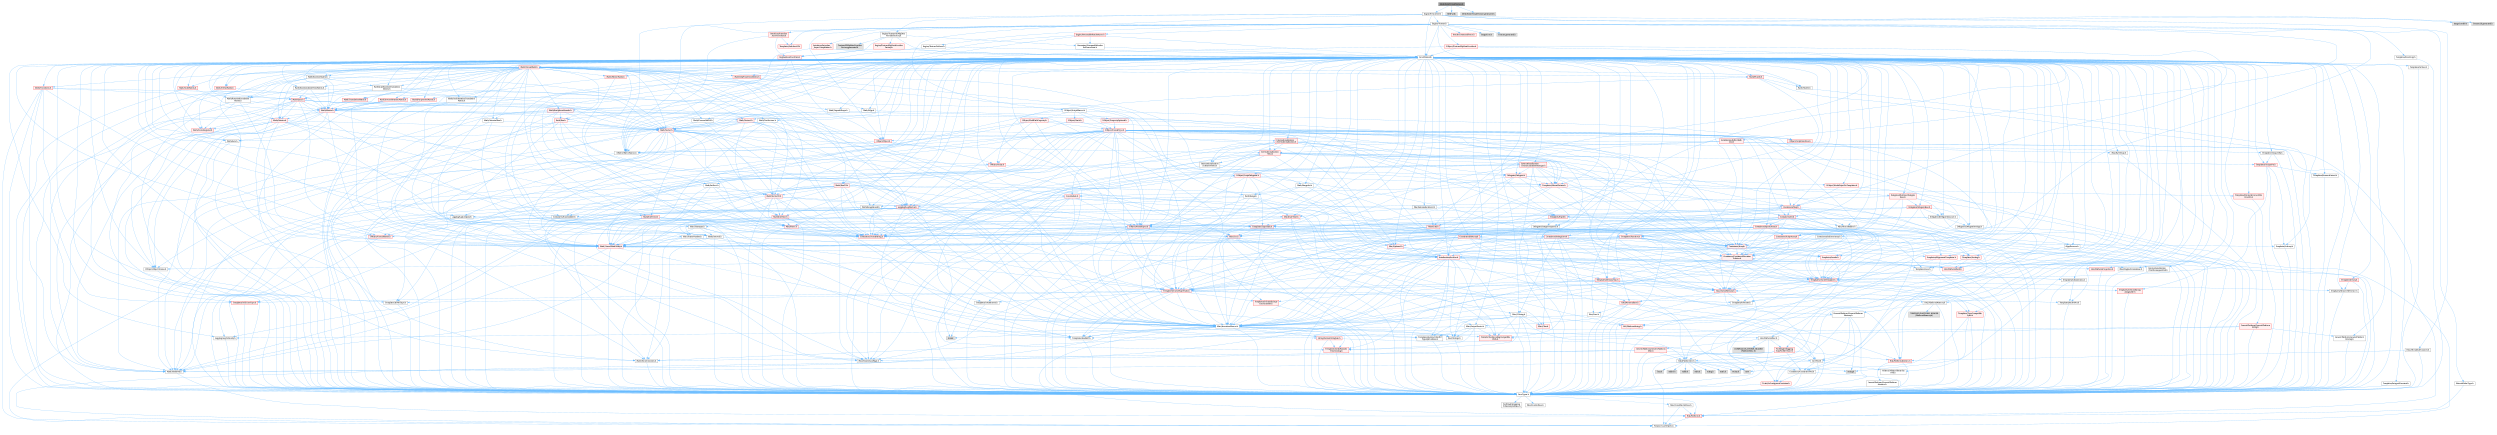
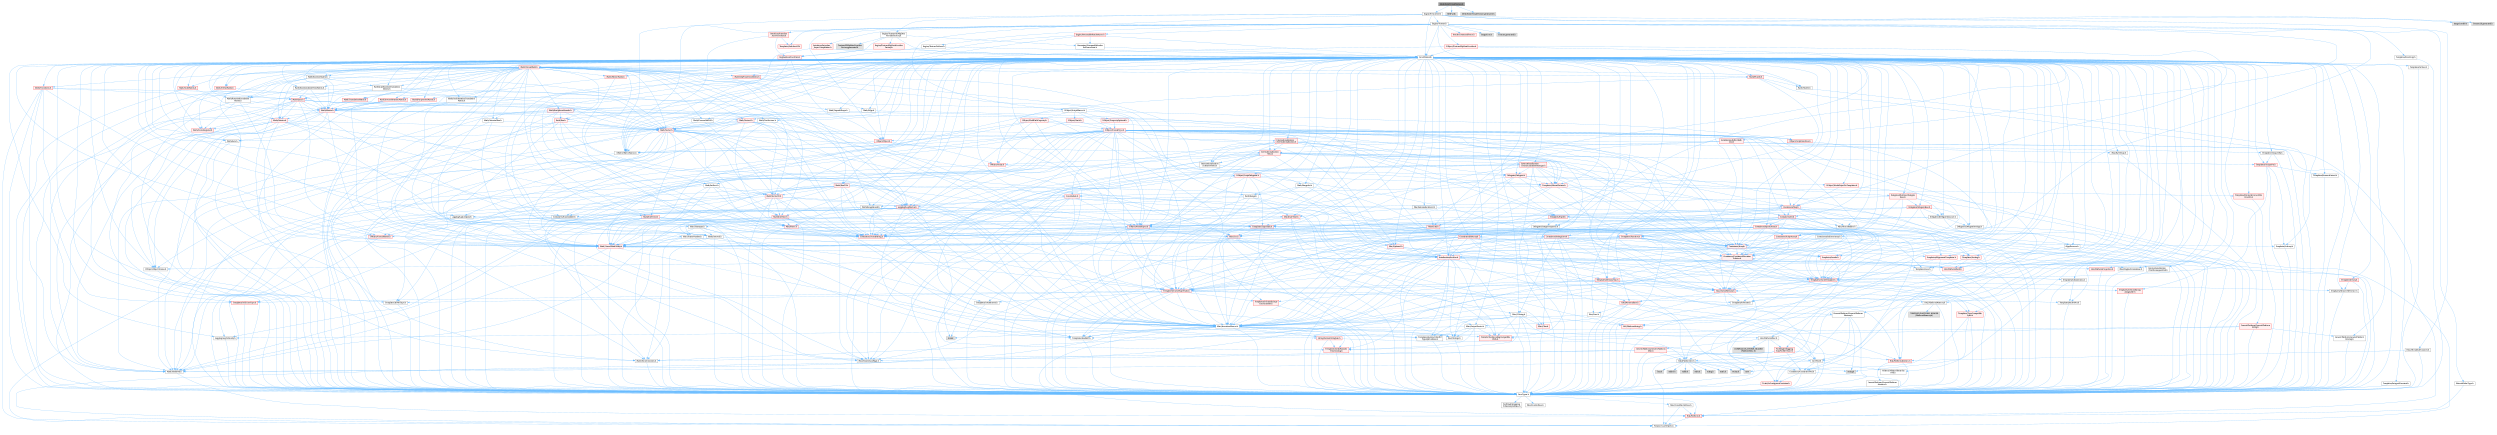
edge "UObject/ObjectMacros.h" -> "UObject/Script.h": now "Internationalization /Text.h" -> "UObject/Script.h"
edge "Containers/BitArray.h" -> "Misc/Optional.h": now "Containers/BitArray.h" -> "Serialization/Archive.h"
